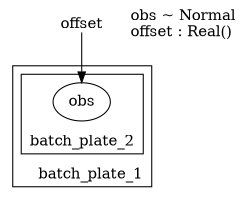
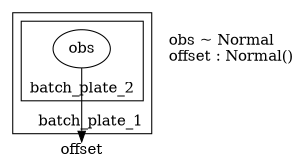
node "obs ~ Normal offset : Real()": label "obs ~ Normal offset : Real()" -> "obs ~ Normal offset : Normal()"
edge "offset" -> "obs": reversed
